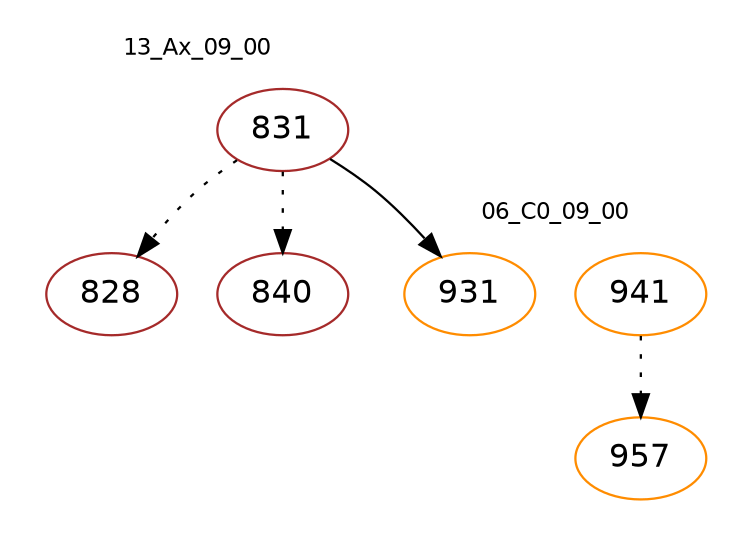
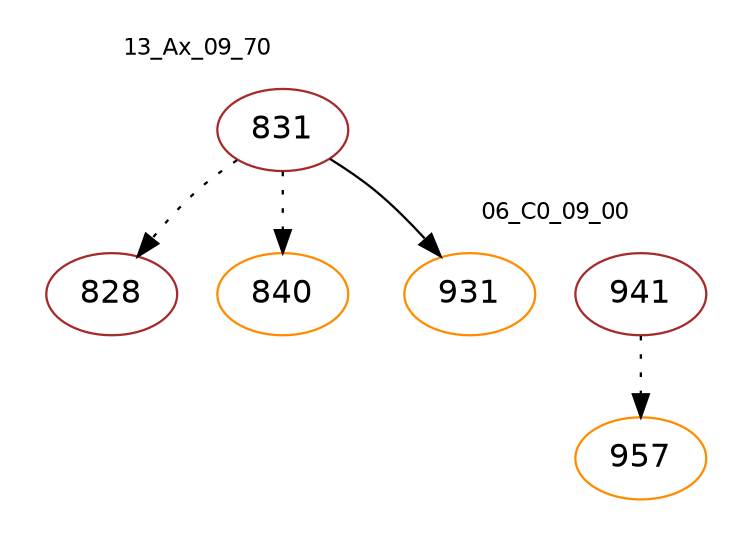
cluster "13_Ax_09_00": label "13_Ax_09_00" -> "13_Ax_09_70"
node "840": color brown -> darkorange
node "941": color darkorange -> brown
